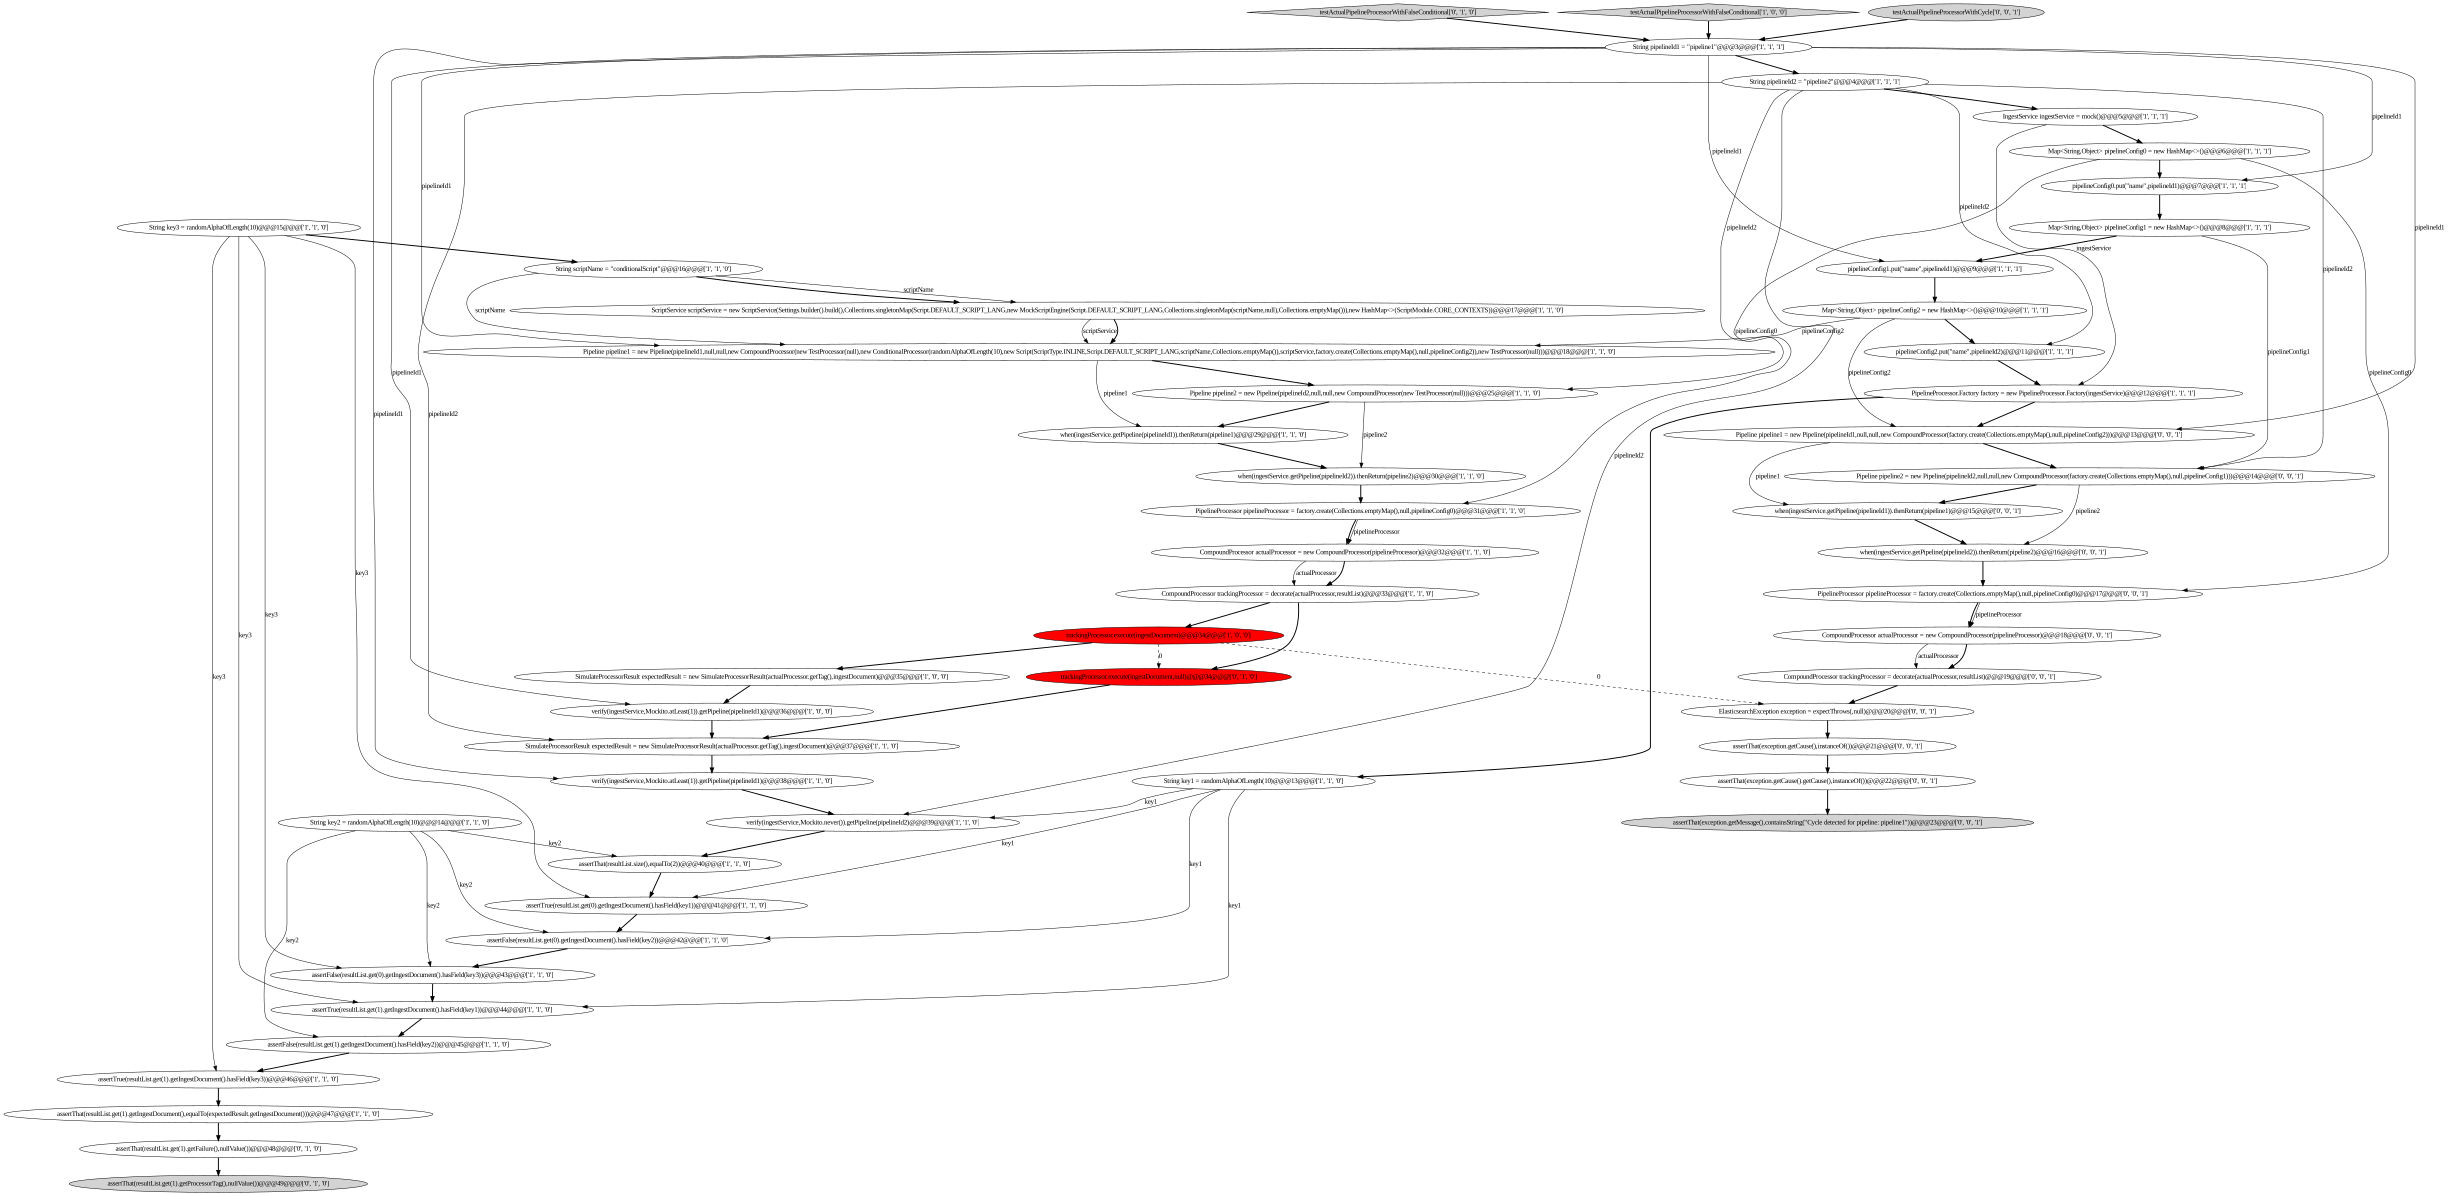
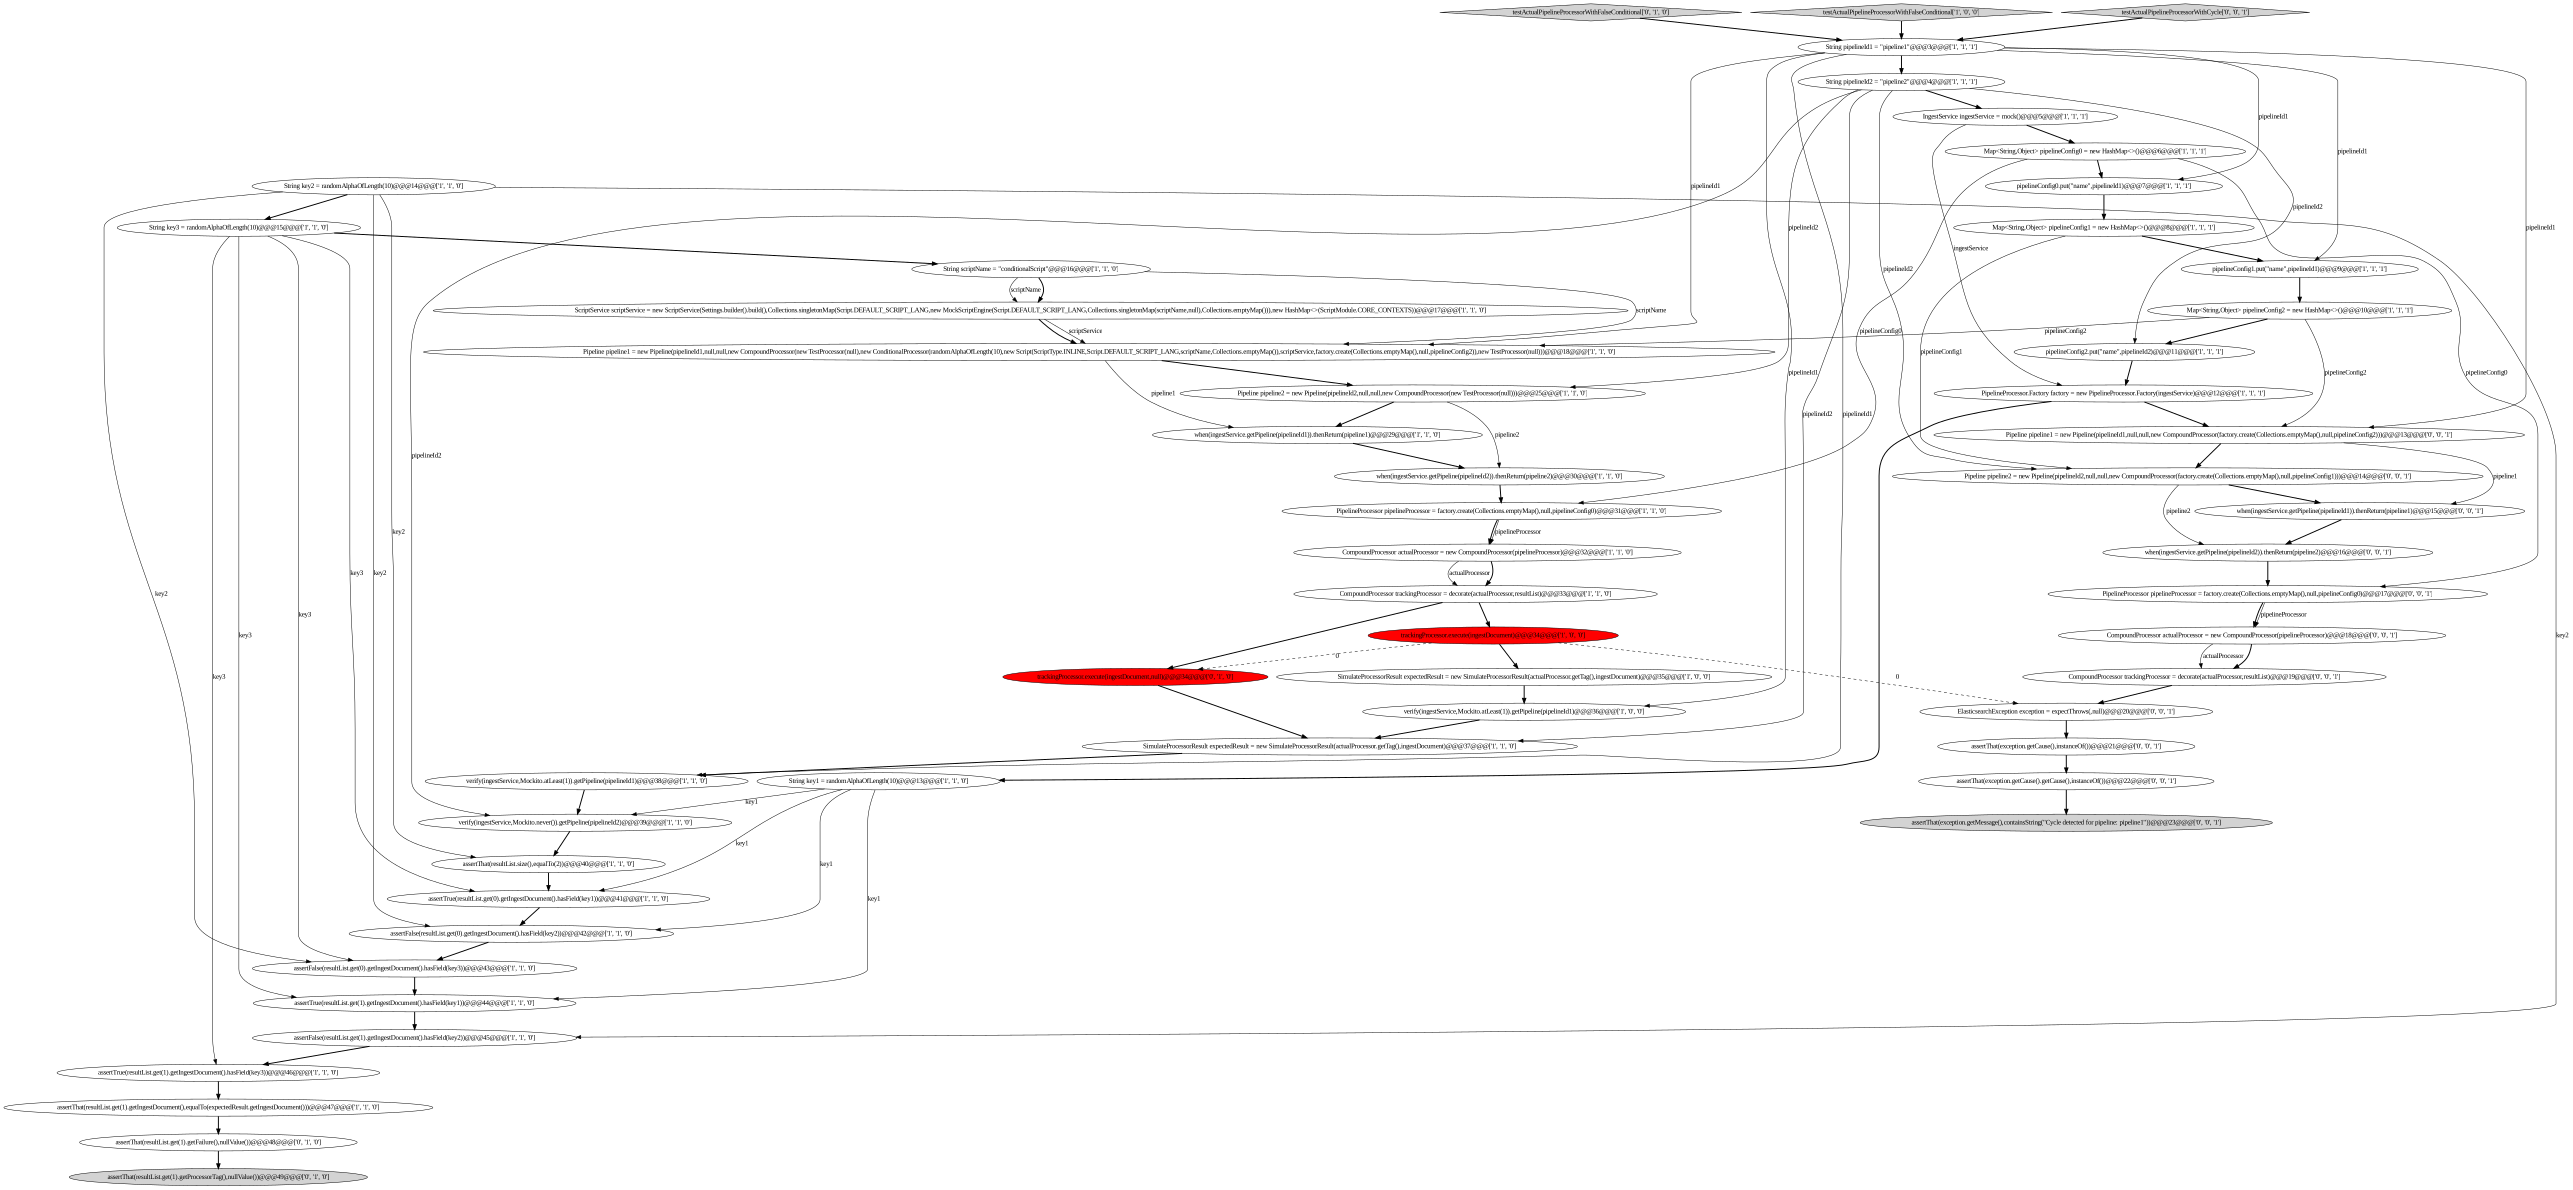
node "testActualPipelineProcessorWithCycle['0', '0', '1']": shape ellipse -> diamond
edge "String key2 = randomAlphaOfLength(10)@@@14@@@['1', '1', '0']" -> "String key3 = randomAlphaOfLength(10)@@@15@@@['1', '1', '0']": added
